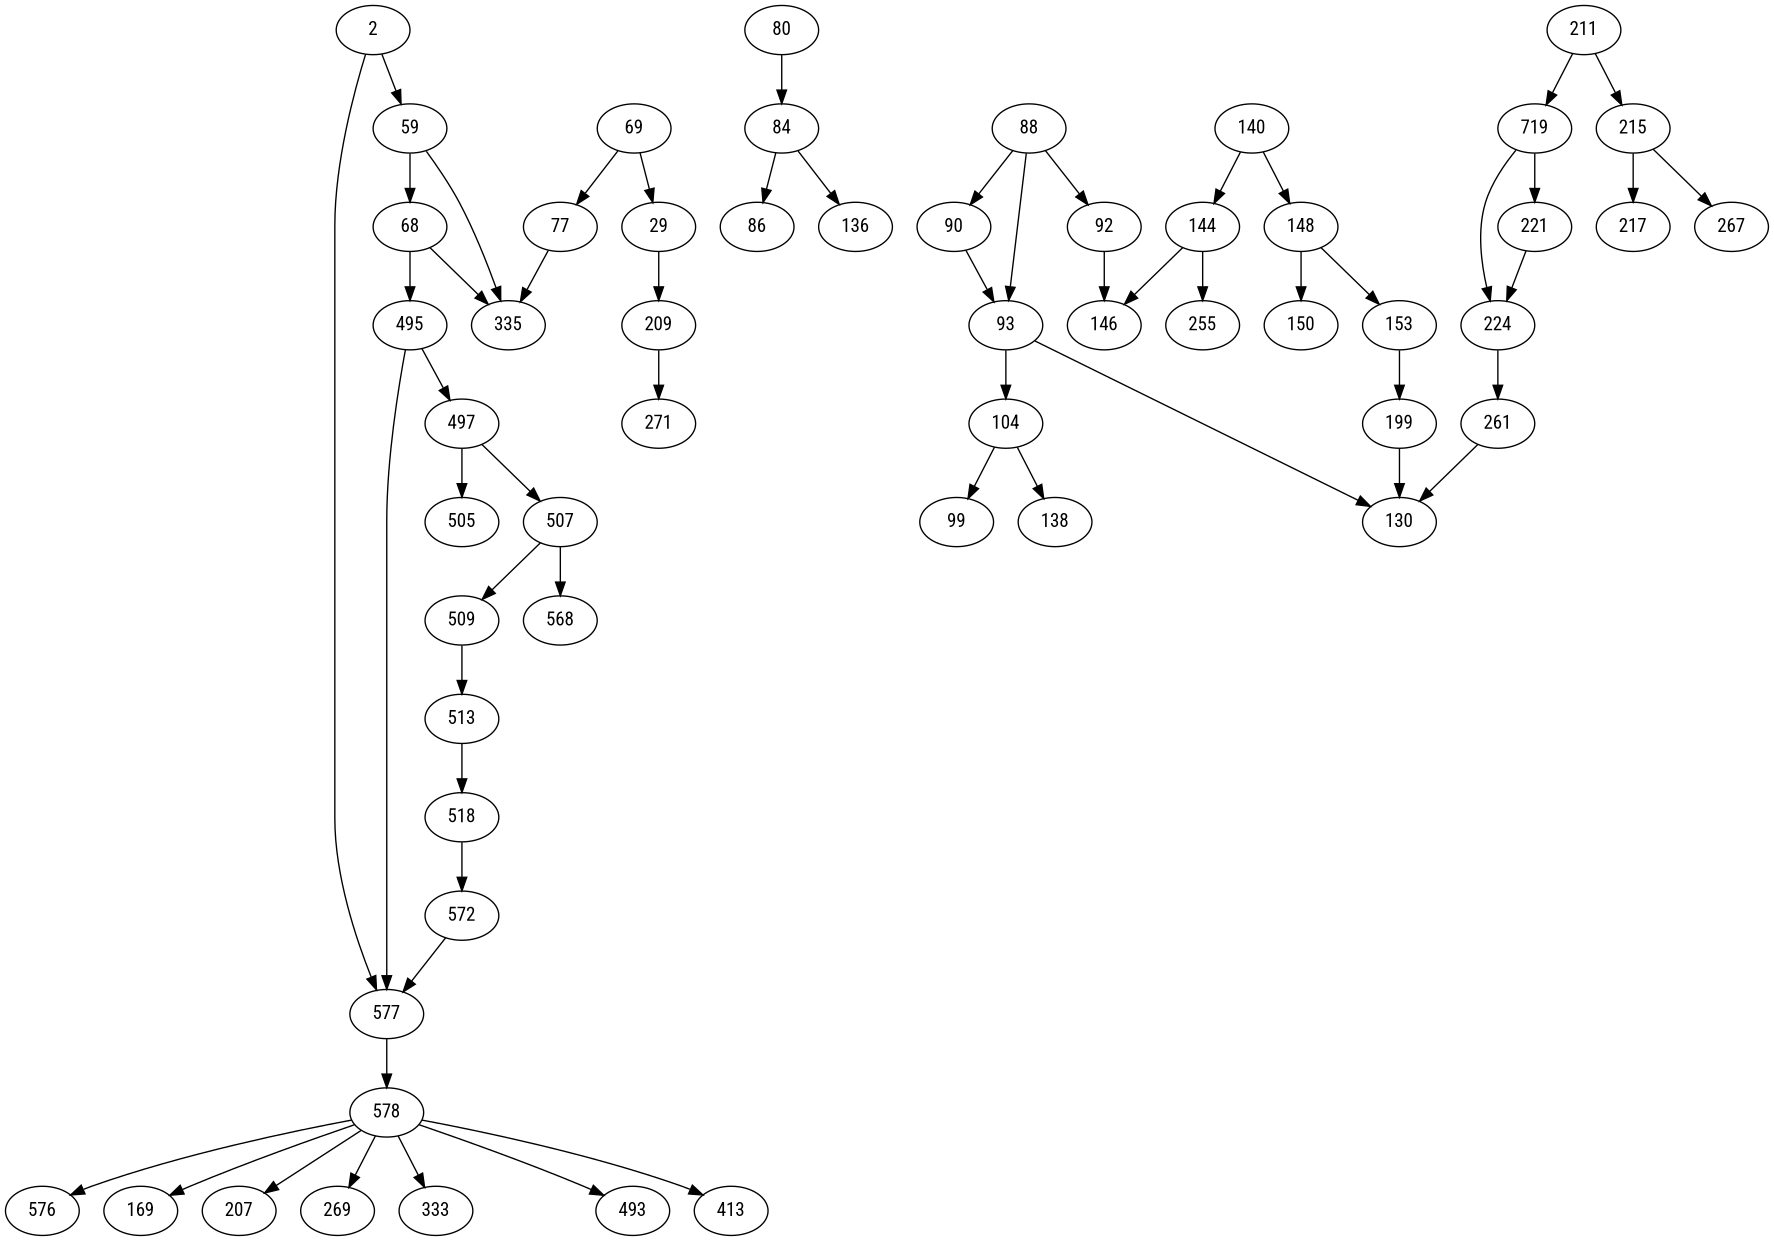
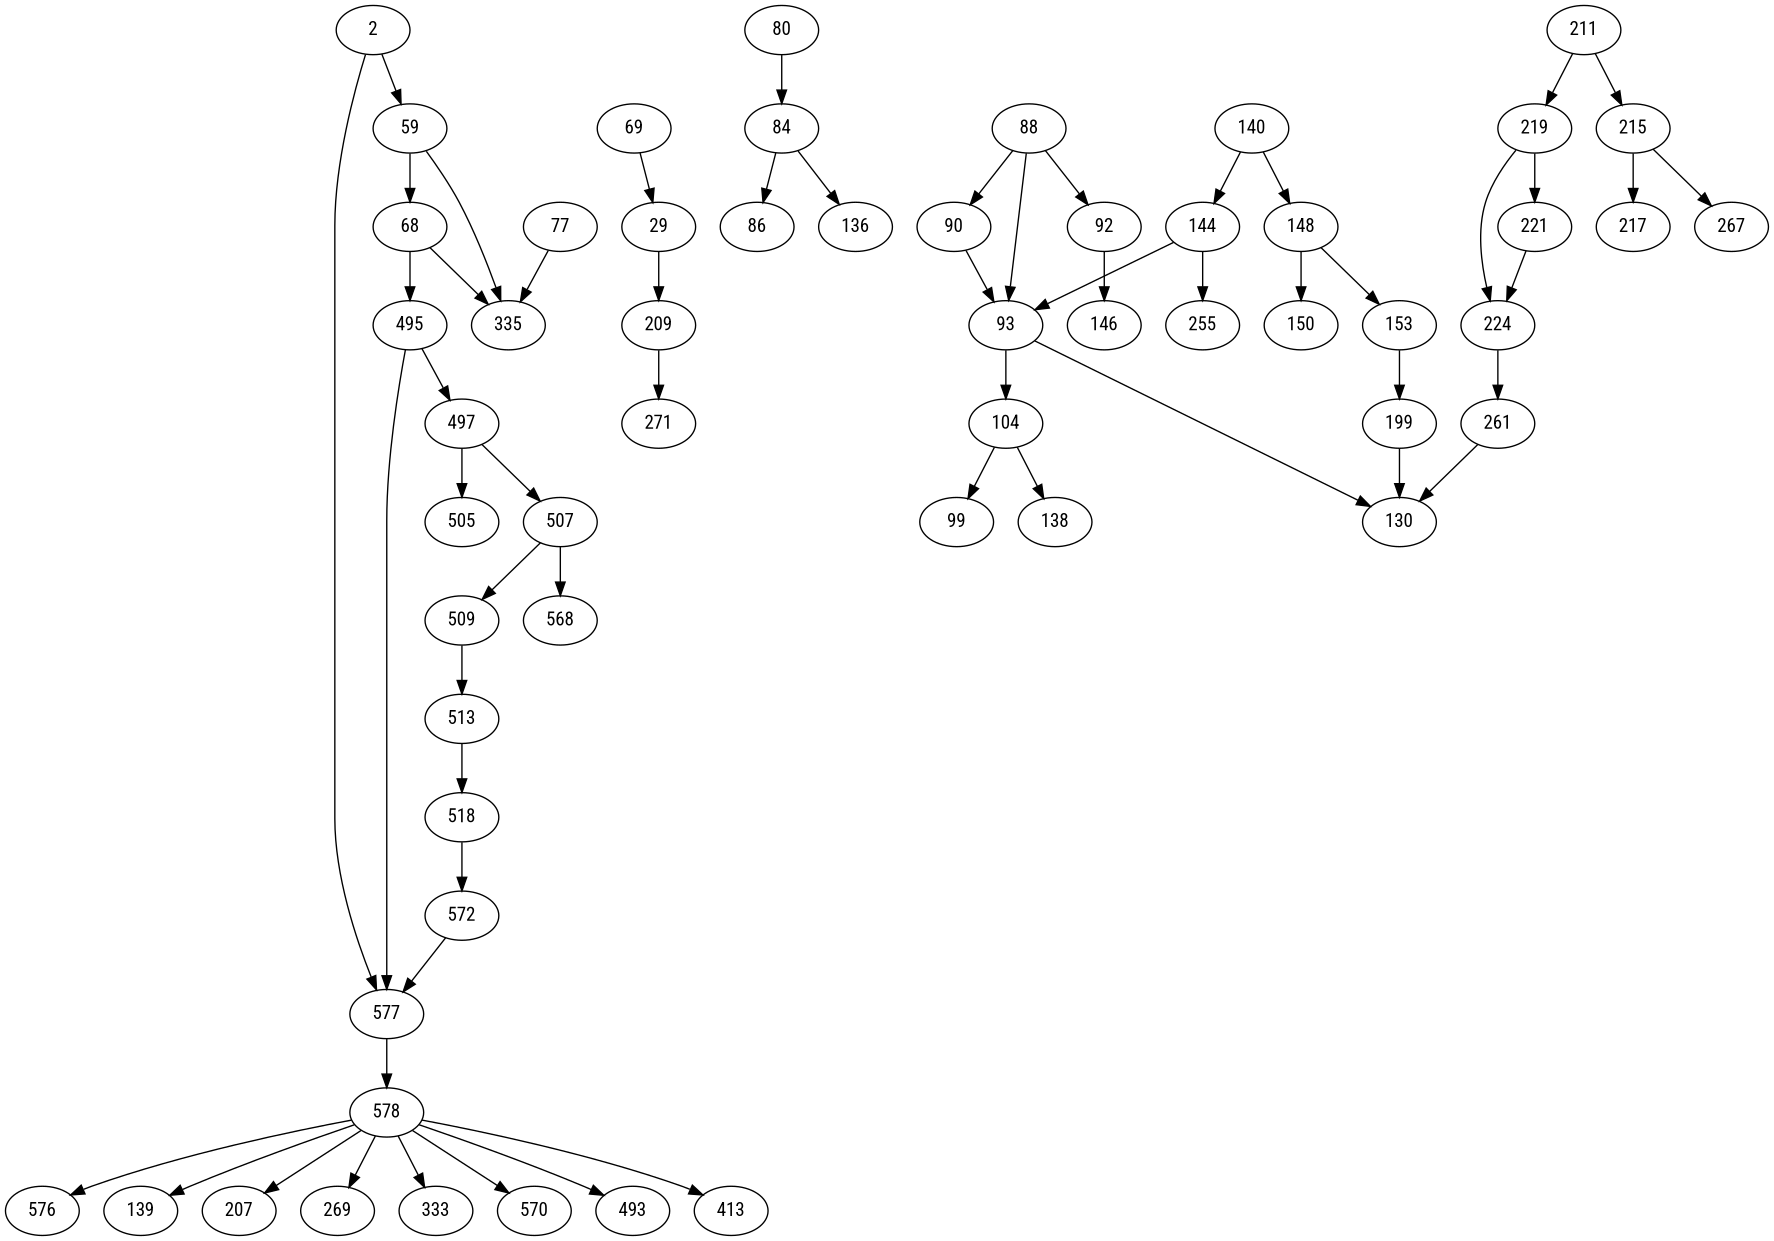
node "719": label "719" -> "219"
edge "69" -> "77": removed
edge "144" -> "146": now "144" -> "93"
node "169": label "169" -> "139"
node "570": added
